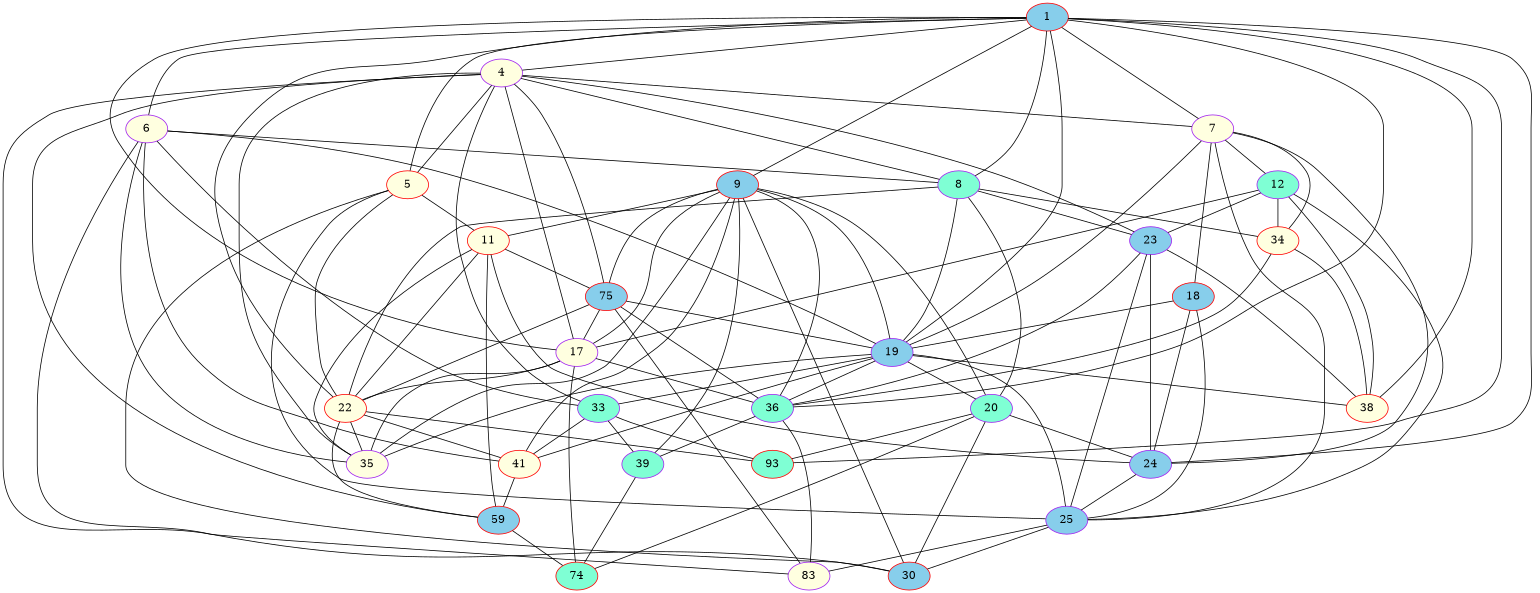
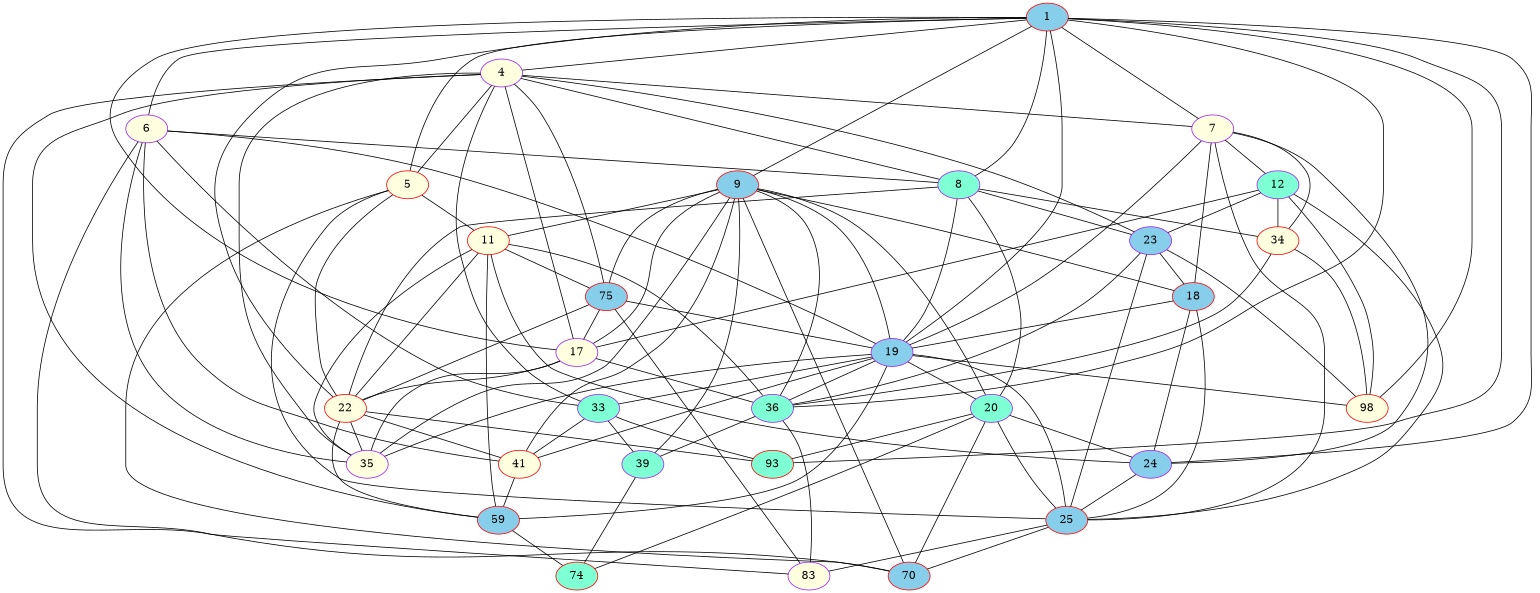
edge "9" -- "18": added
edge "23" -- "24": now "23" -- "18"
edge "75" -- "36": now "11" -- "36"
node "38": label "38" -> "98"
edge "17" -- "74": removed
edge "20" -- "25": added
edge "19" -- "59": added
node "25": color purple -> red
node "30": label "30" -> "70"
